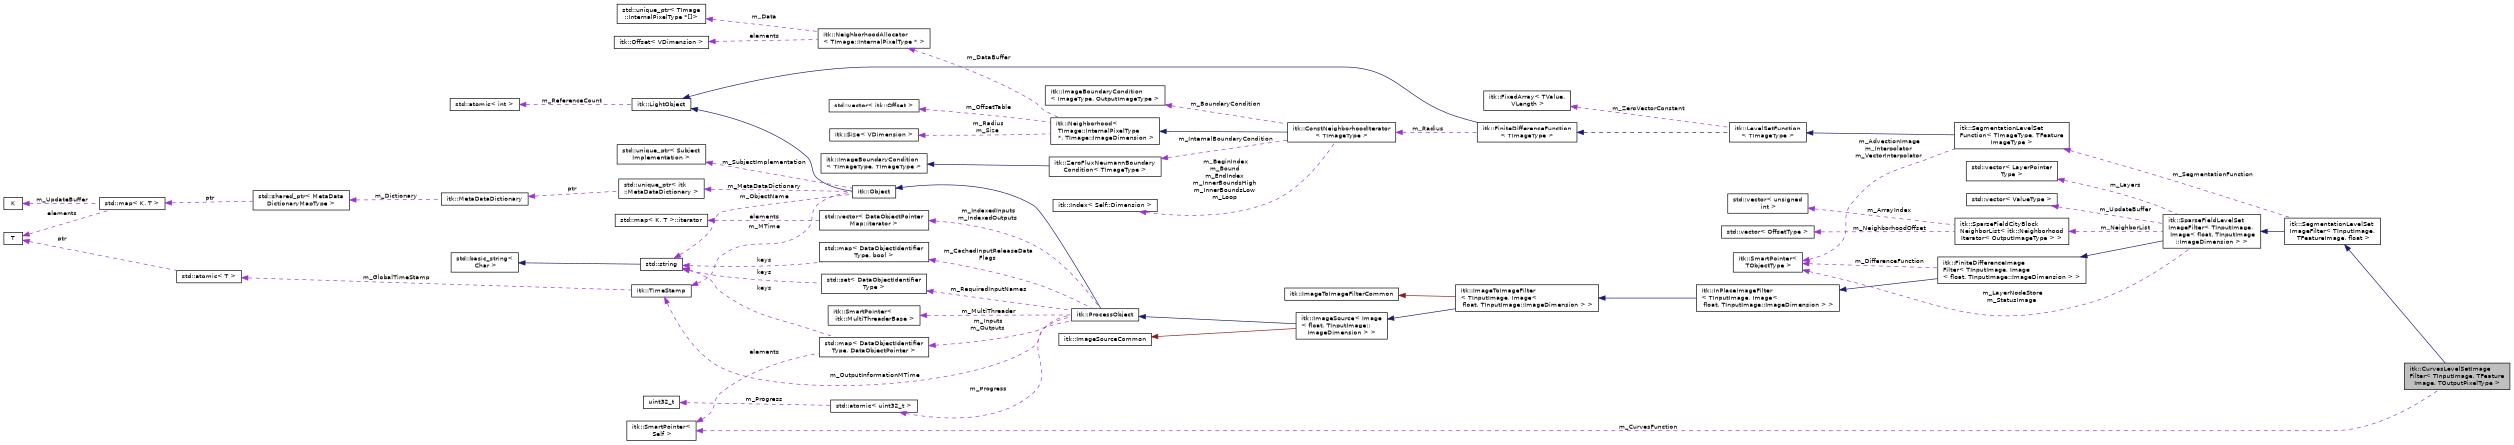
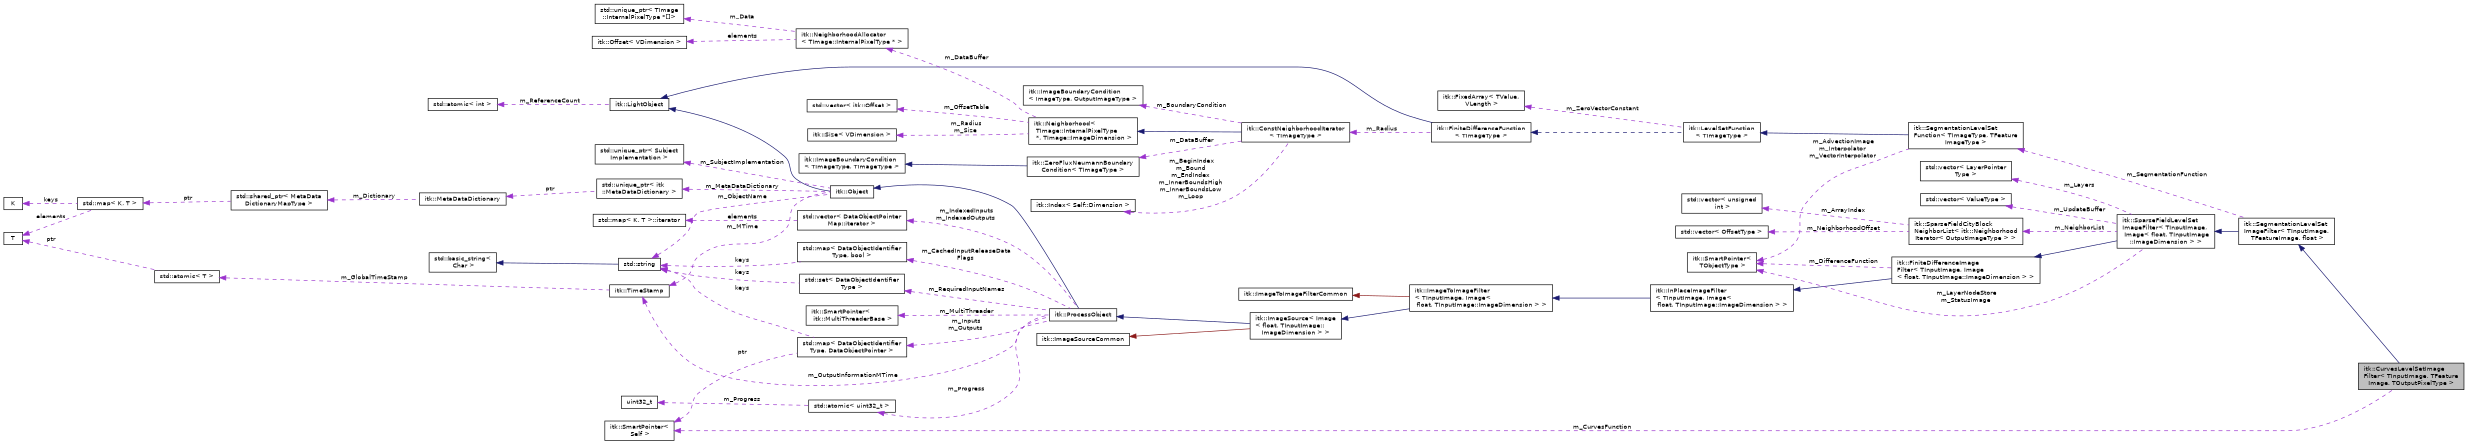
edge "itk::ConstNeighborhoodIterator < TImageType >" -> "itk::ZeroFluxNeumannBoundary Condition< TImageType >": label " m_InternalBoundaryCondition" -> " m_DataBuffer"
edge "std::map< K, T >" -> "K": label " m_UpdateBuffer" -> " keys"
edge "std::map< DataObjectIdentifier Type, DataObjectPointer >" -> "itk::SmartPointer< Self >": label " elements" -> " ptr"
